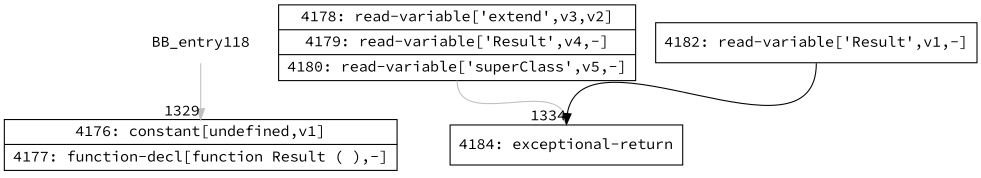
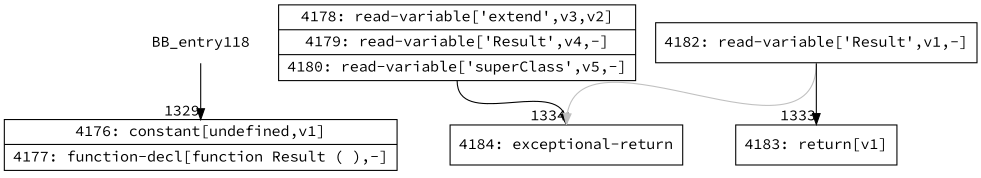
edge "BB_entry118" -> "4176: constant[undefined,v1]": color gray -> black
edge "4182: read-variable['Result',v1,-]" -> "4184: exceptional-return": color black -> gray
edge "4178: read-variable['extend',v3,v2]" -> "4184: exceptional-return": color gray -> black
node "4183: return[v1]": added
